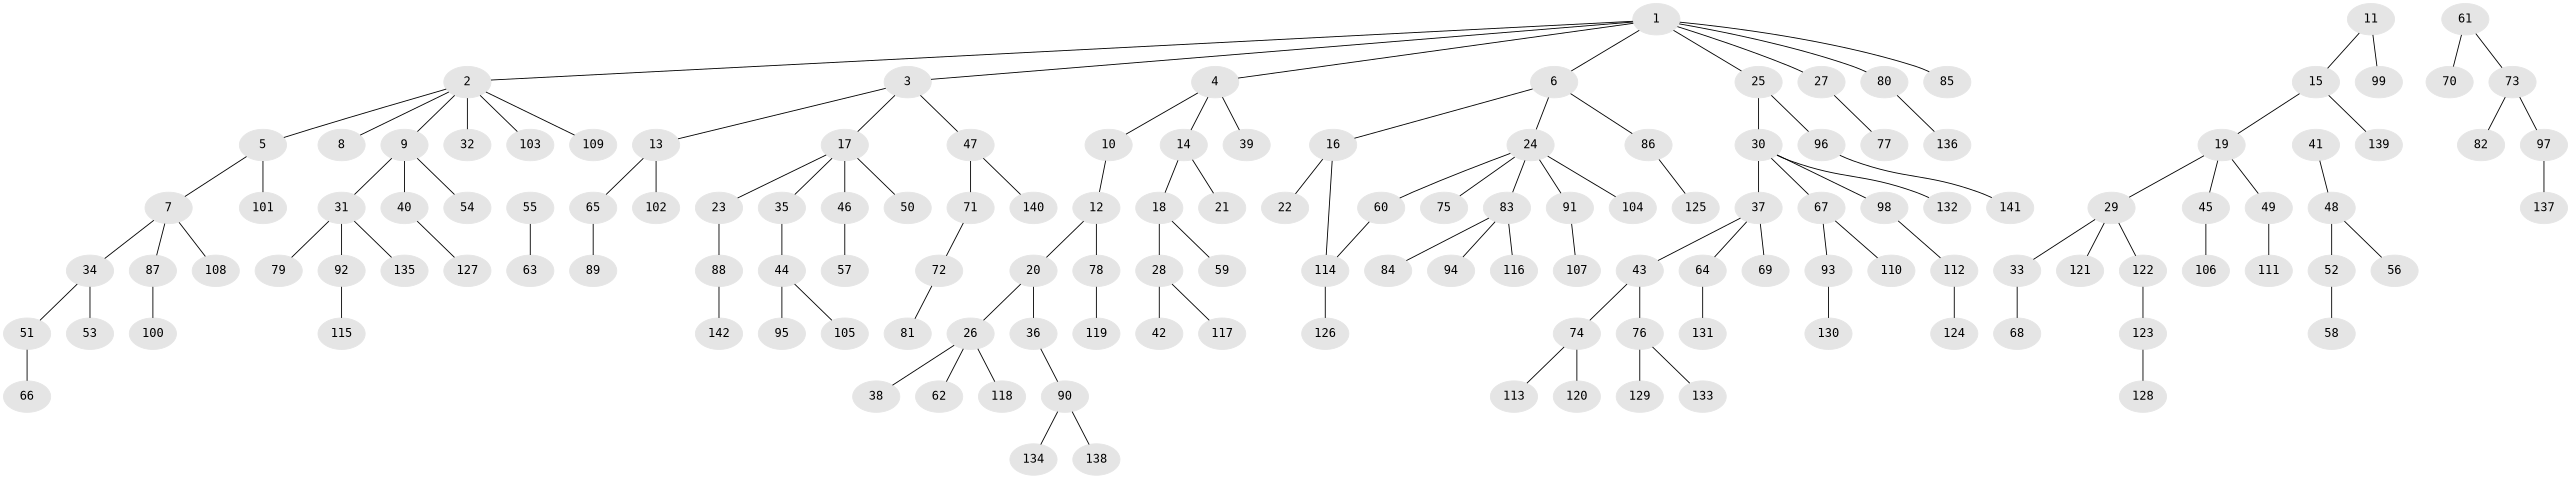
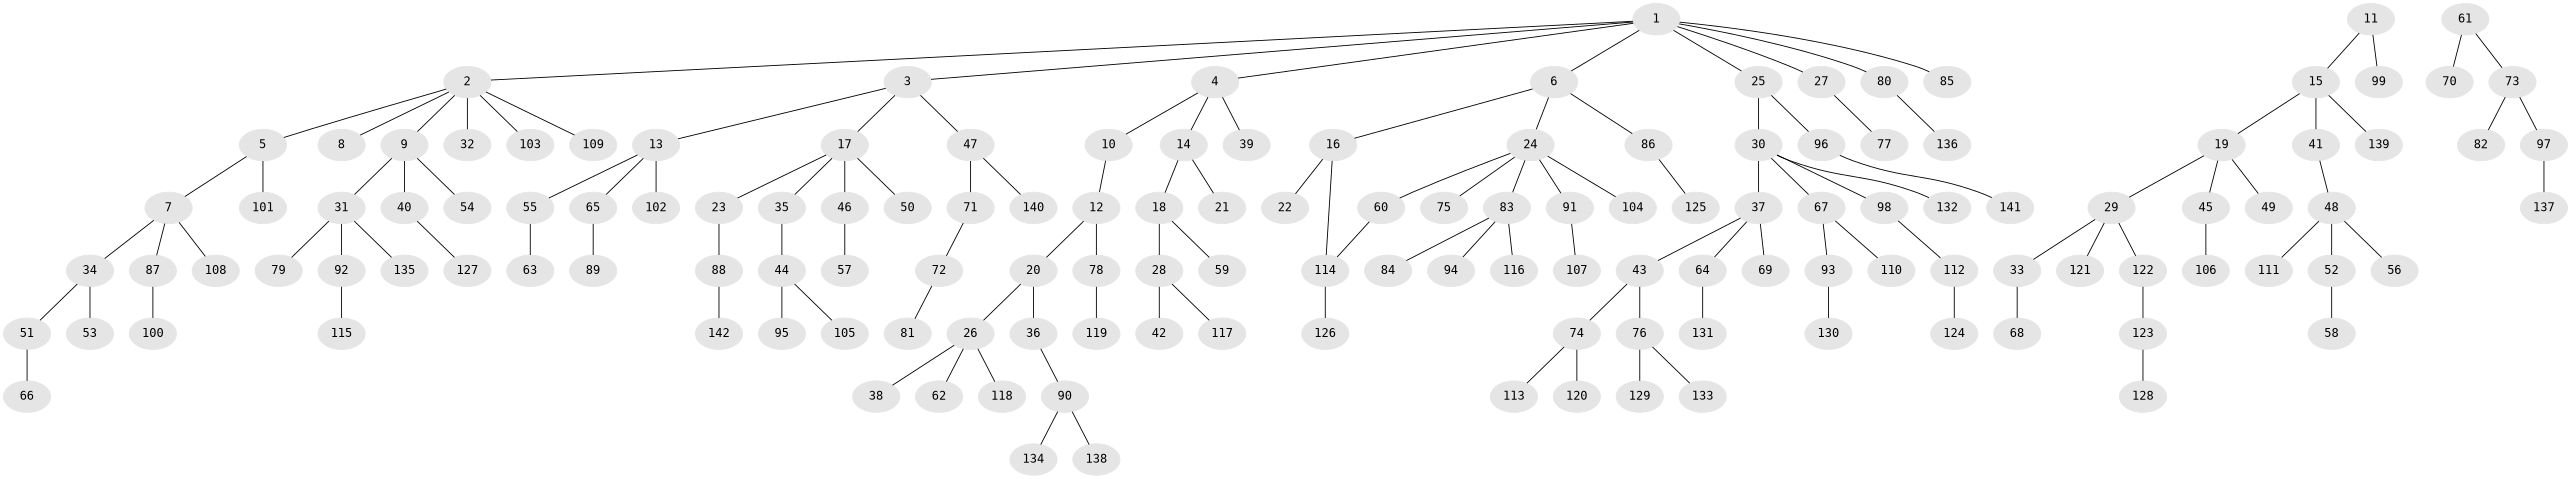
edge "15" -- "41": added
edge "13" -- "55": added
edge "49" -- "111": now "48" -- "111"
